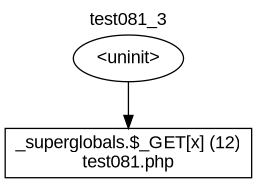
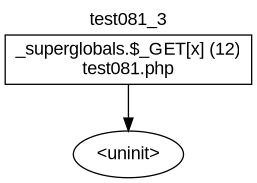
edge "<uninit>" -> "_superglobals.$_GET[x] (12) test081.php": reversed
